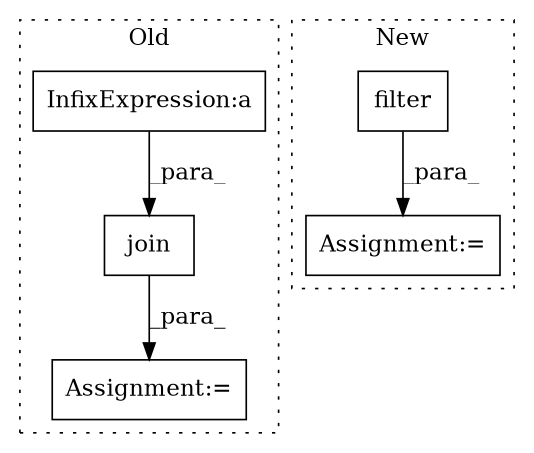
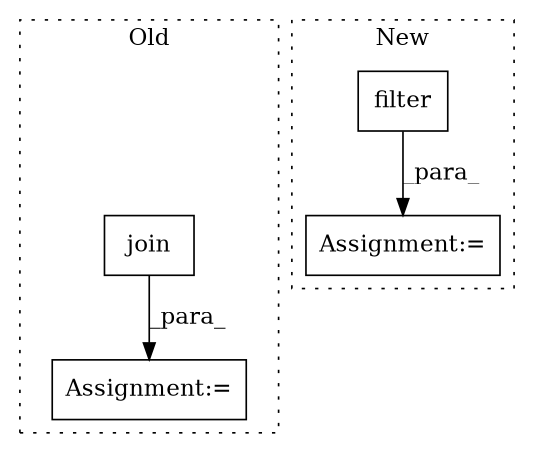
node "InfixExpression:a": removed
